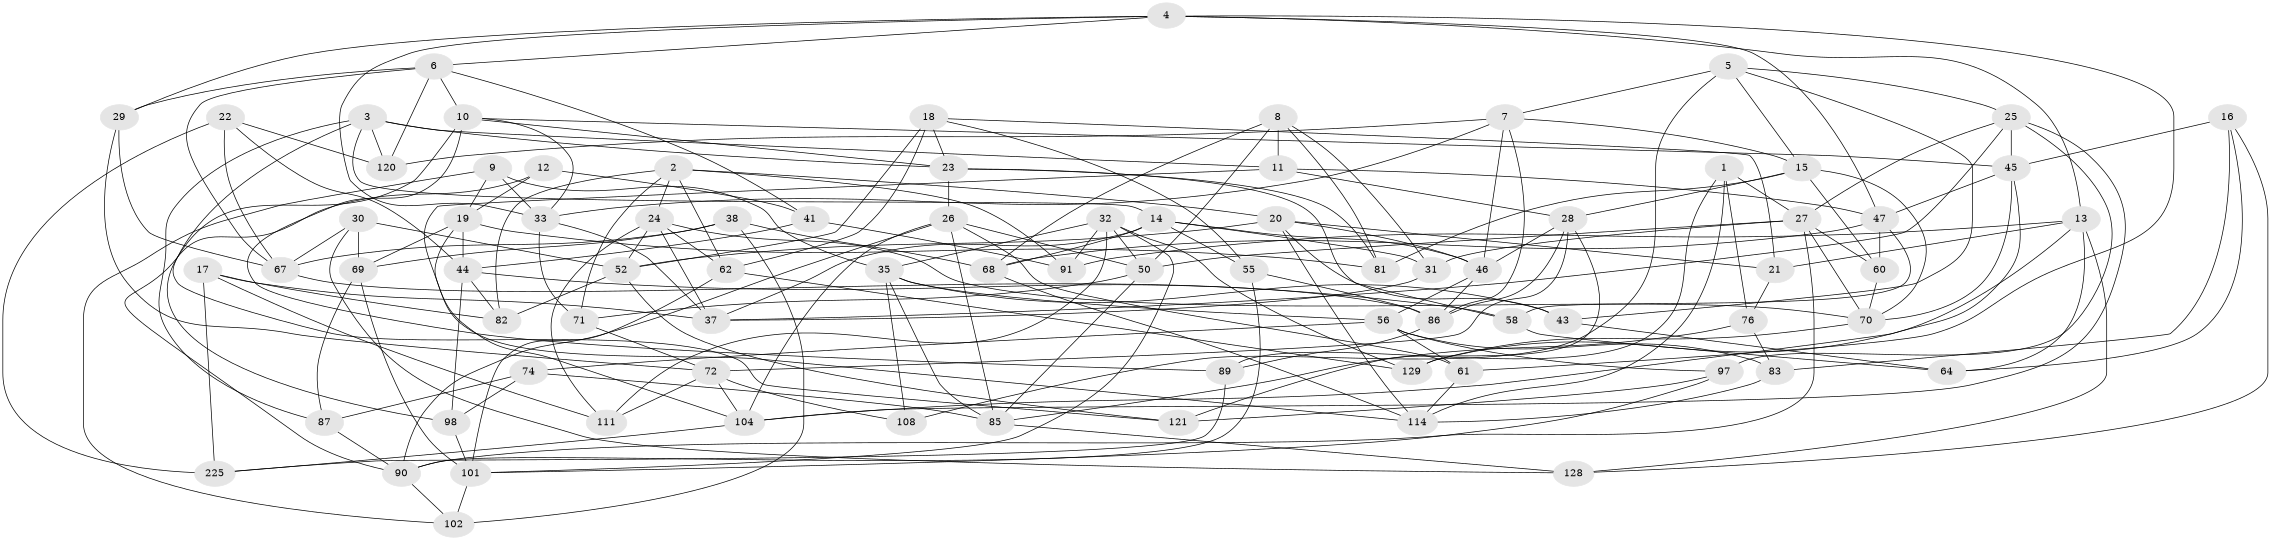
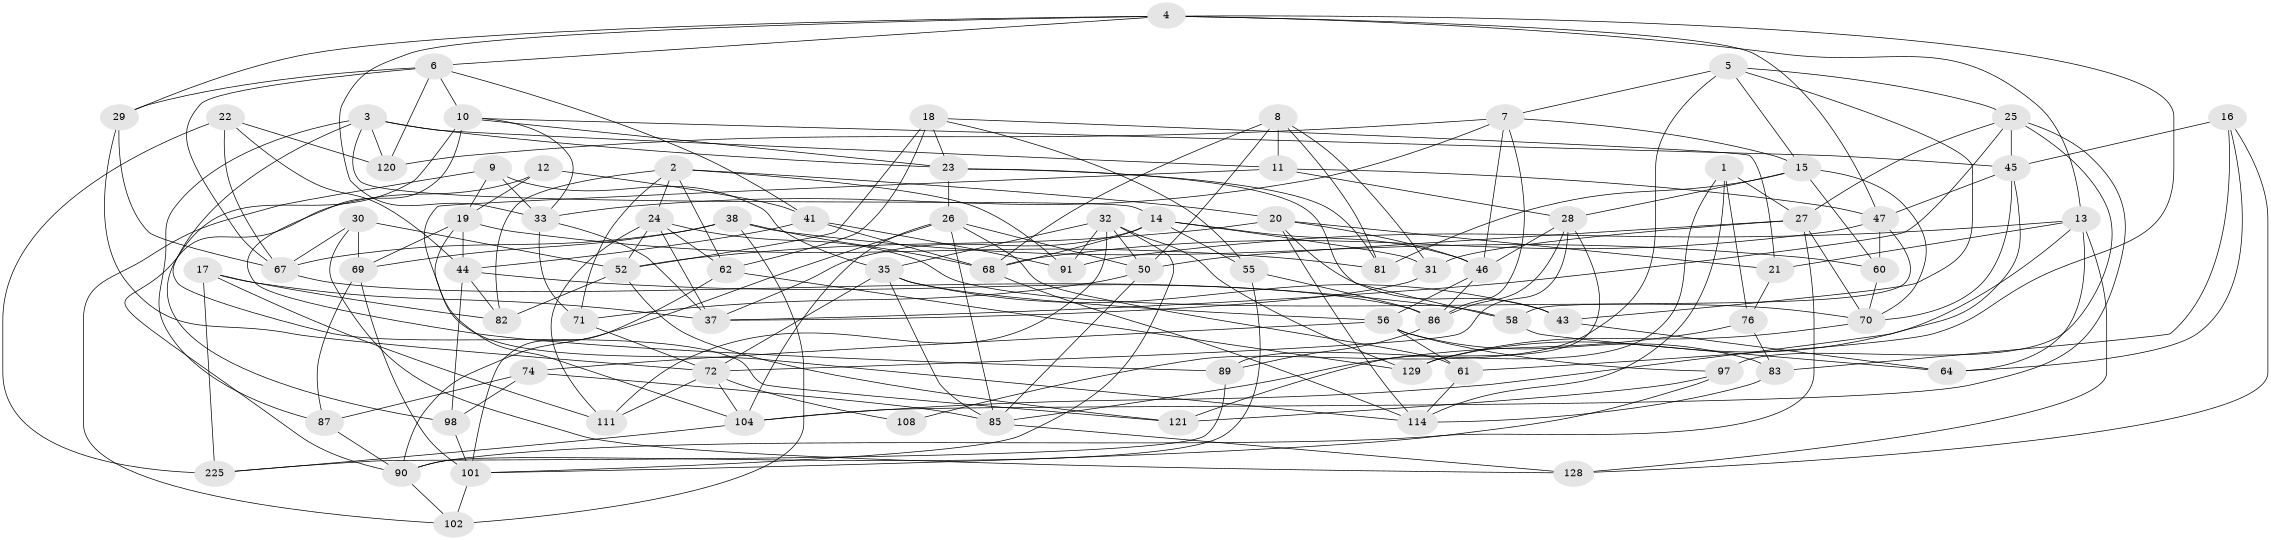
edge "41" -- "68": added
edge "27" -- "60": now "38" -- "60"
edge "35" -- "108": now "35" -- "72"
